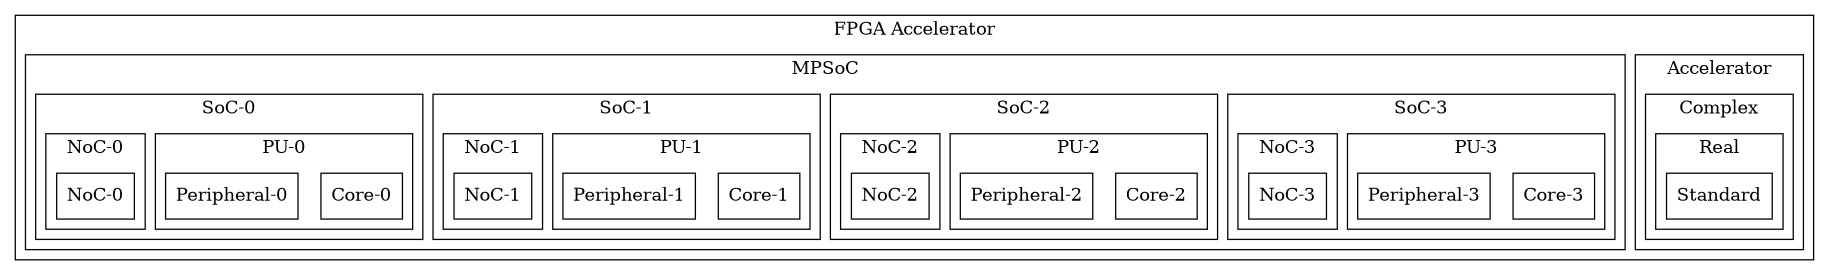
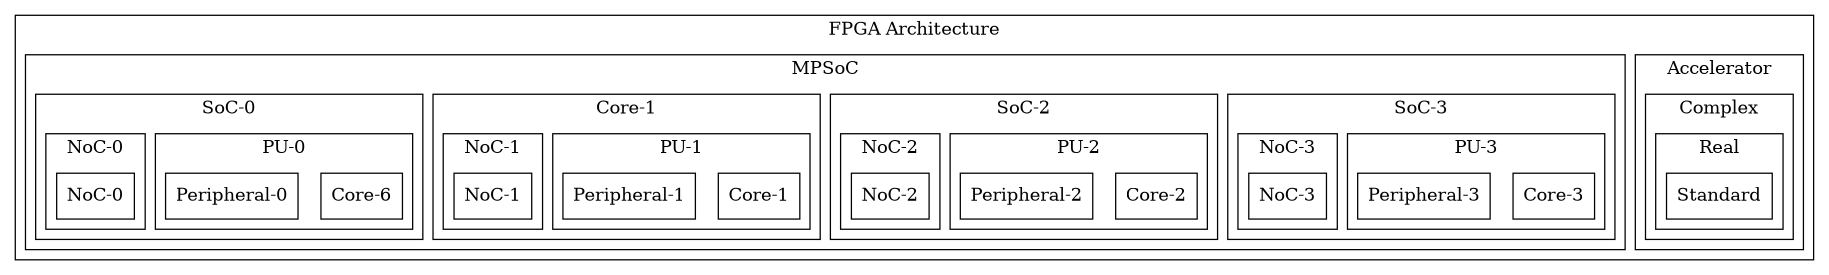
cluster "FPGA Accelerator": label "FPGA Accelerator" -> "FPGA Architecture"
cluster "SoC-1": label "SoC-1" -> "Core-1"
node "Core-0": label "Core-0" -> "Core-6"
